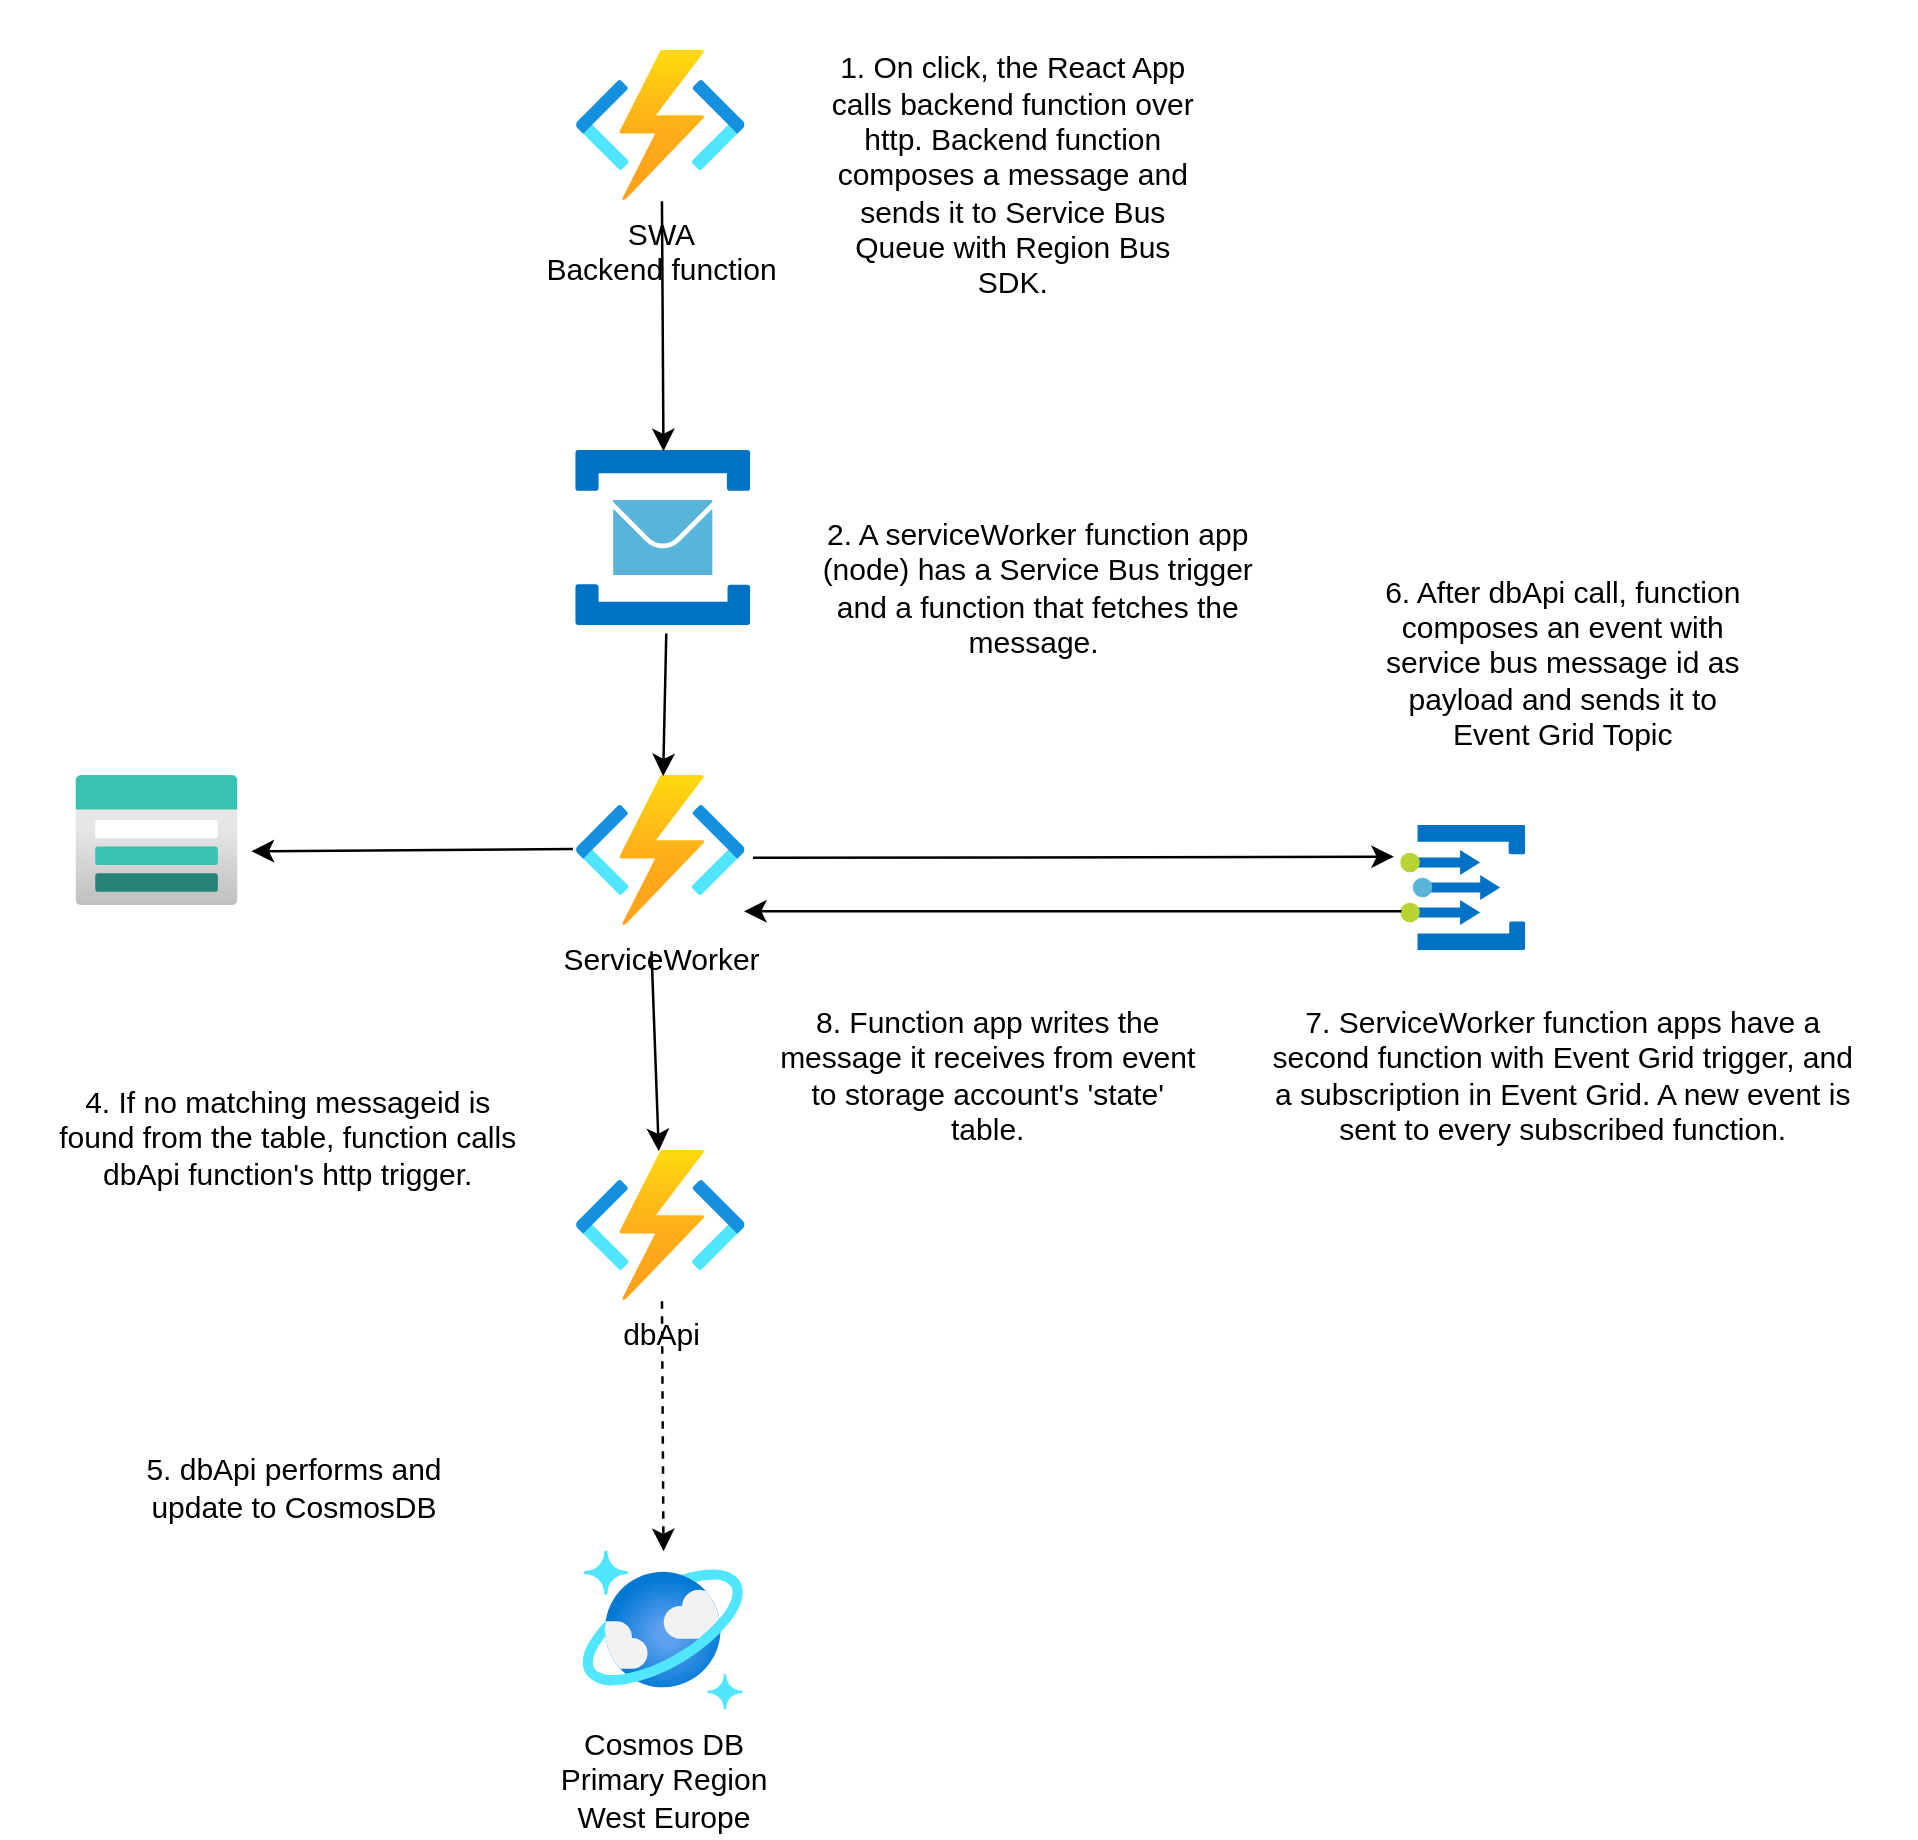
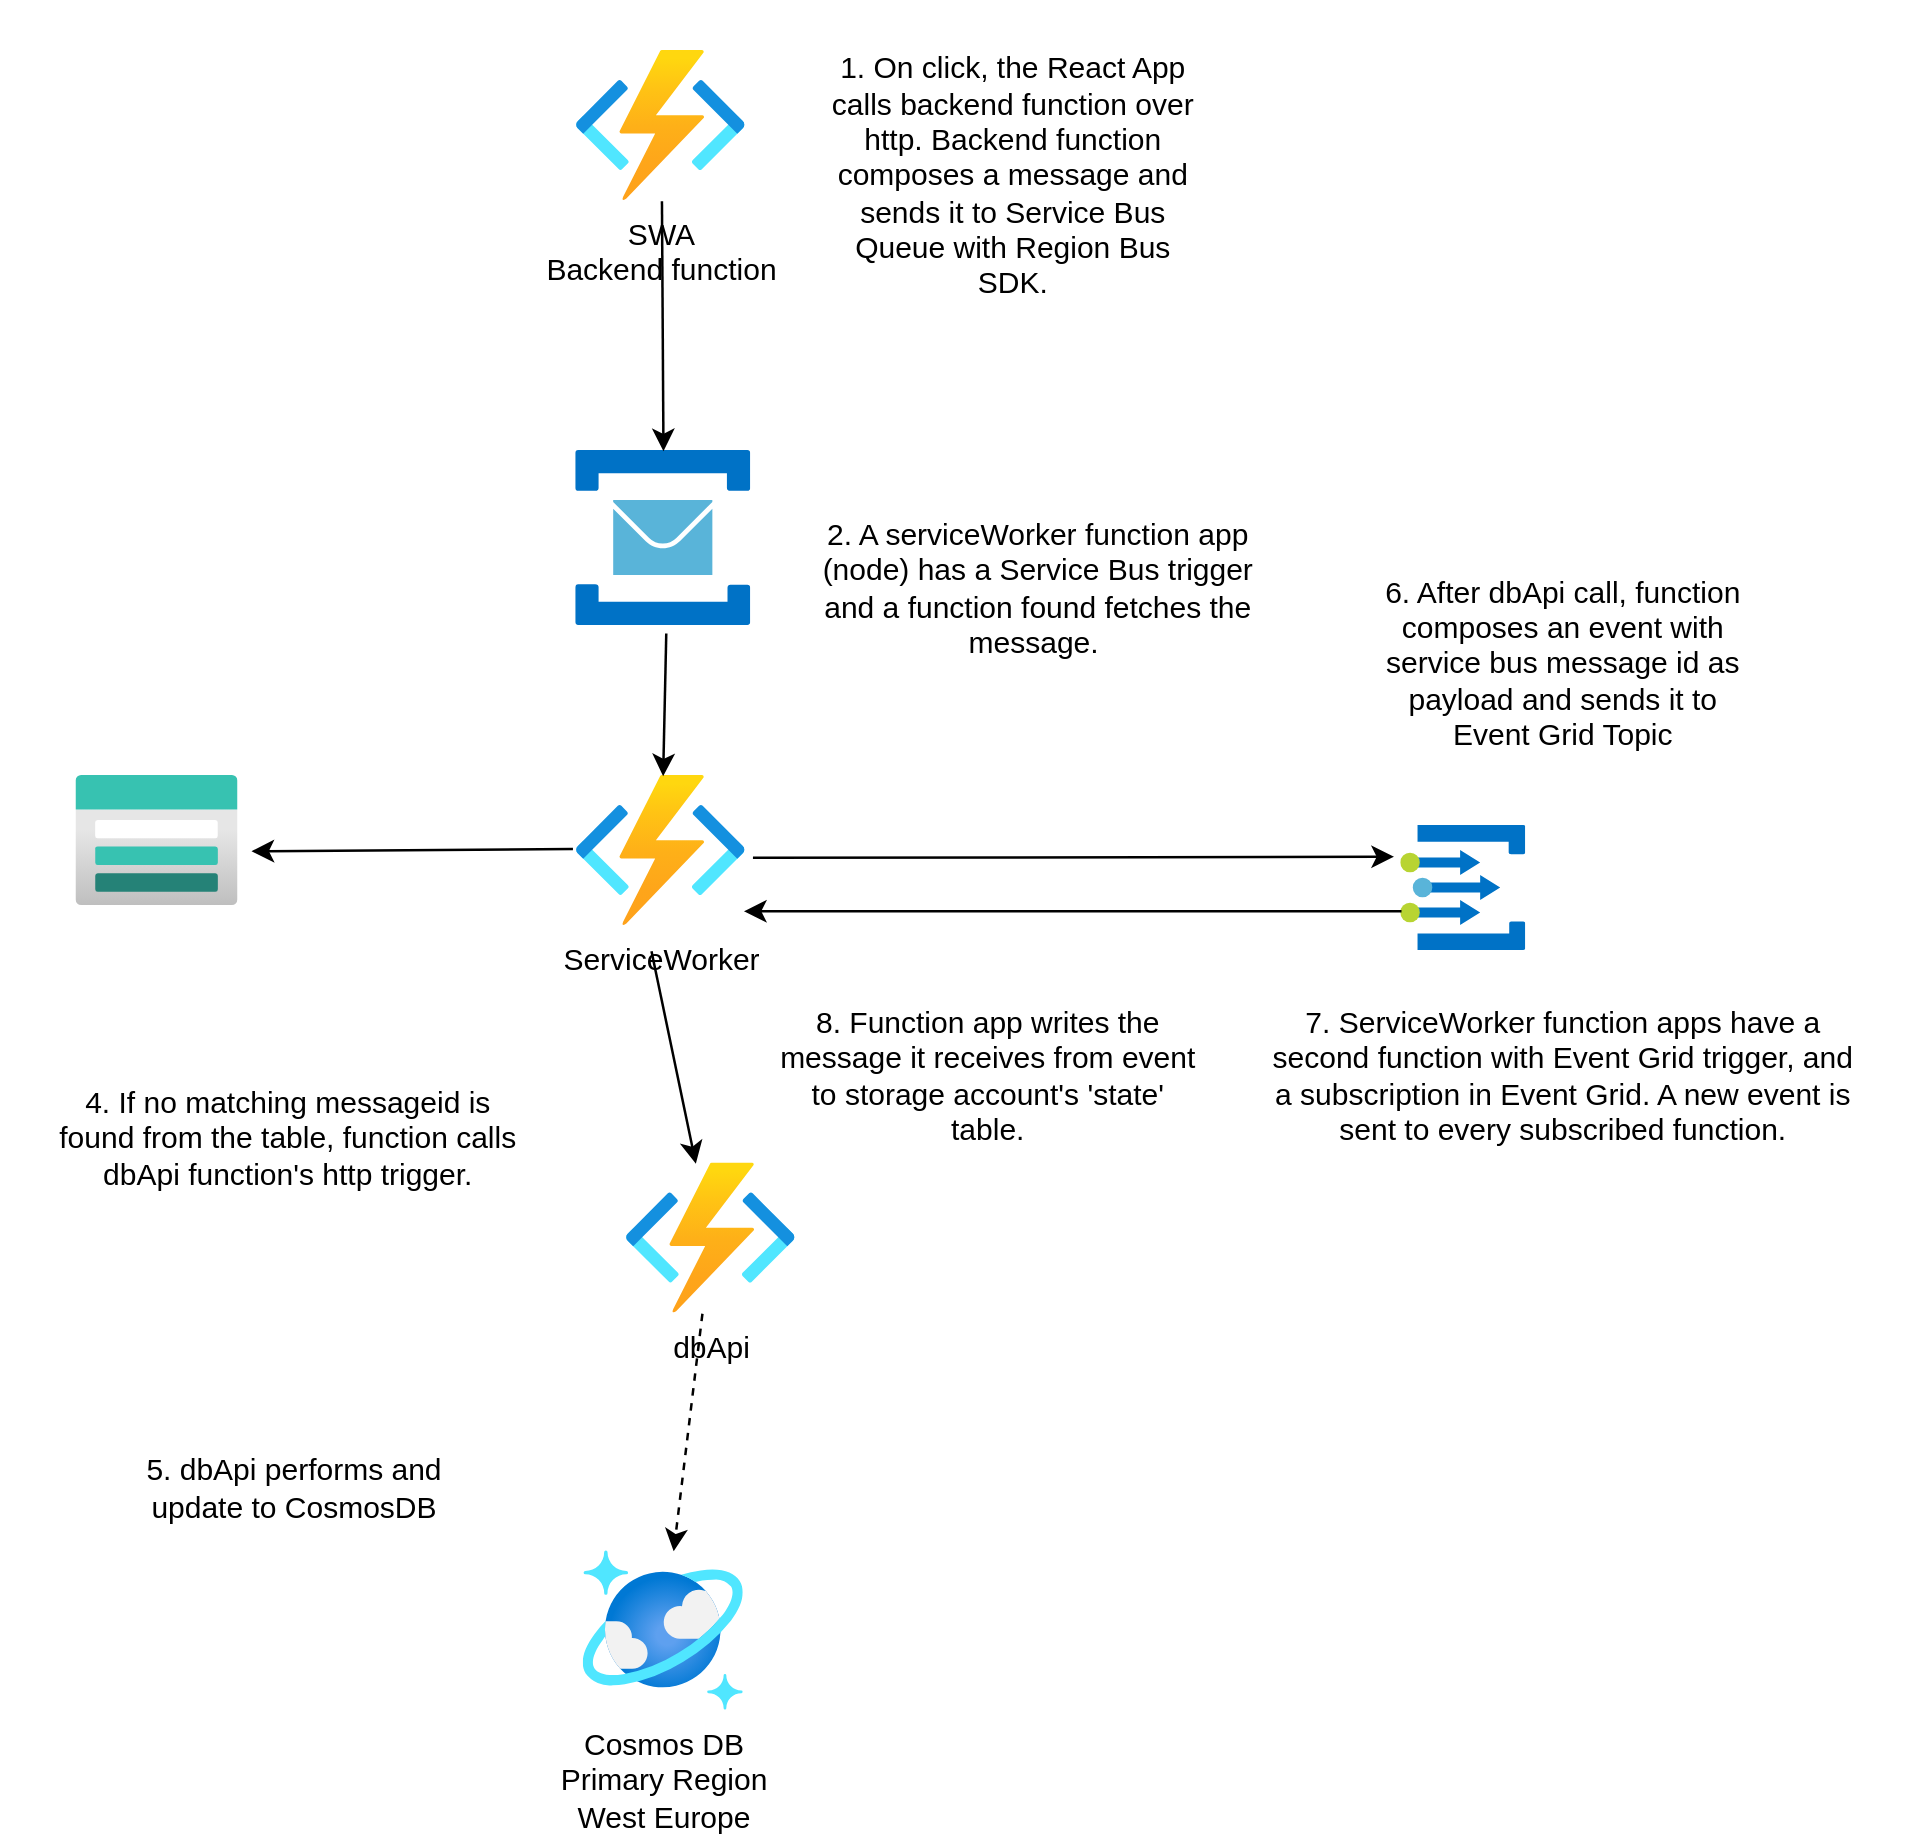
node "2. A serviceWorker function app (node) has a Service Bus trigger and a function that fetches the message.": label "2. A serviceWorker function app (node) has a Service Bus trigger and a function that fetches the message." -> "2. A serviceWorker function app (node) has a Service Bus trigger and a function found fetches the message."
node "dbApi": moved (661, 1226) -> (711, 1239)
